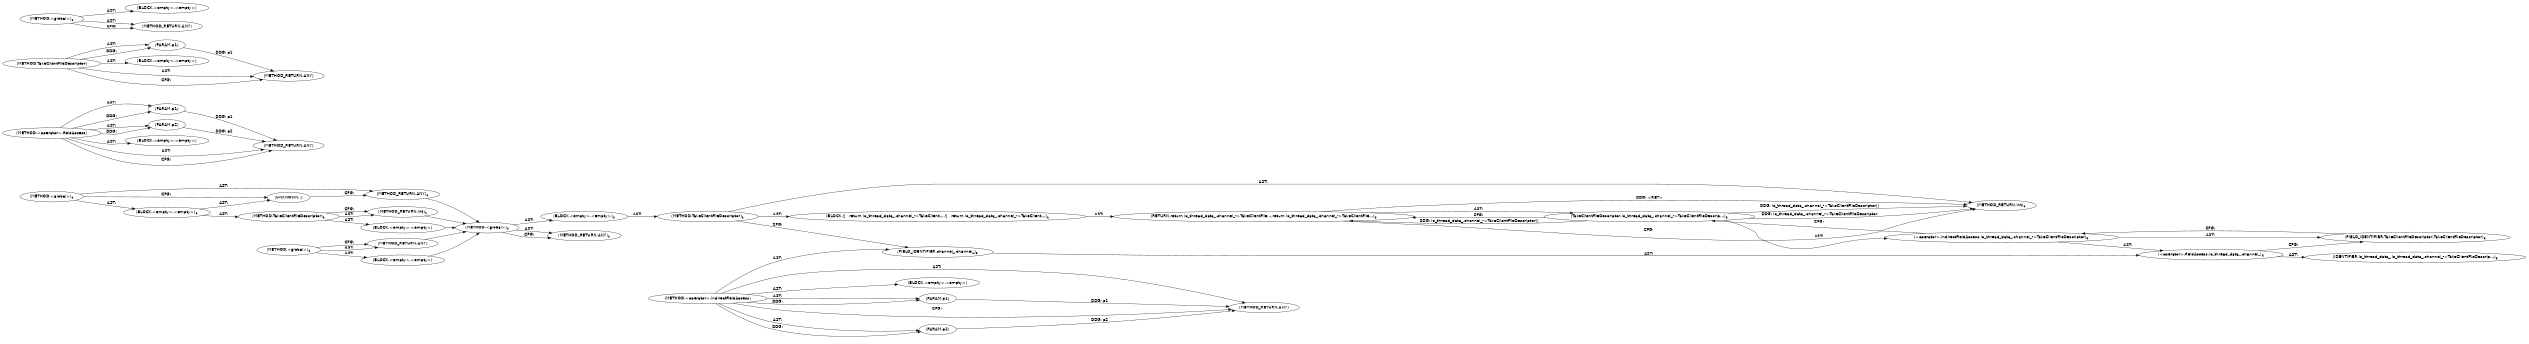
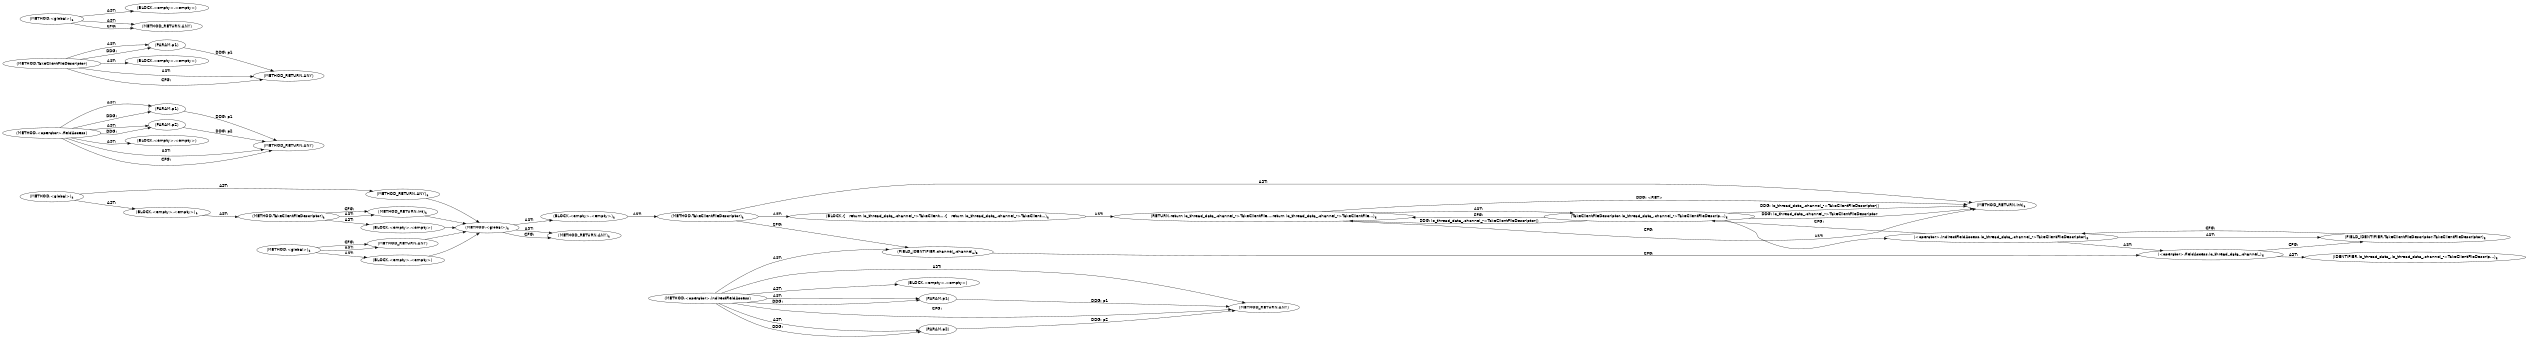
node "(UNKNOWN,,)": removed
edge "(FIELD_IDENTIFIER,channel_,channel_)" -> "(<operator>.fieldAccess,io_thread_data_.channel_)": label "AST: " -> "CFG: "
